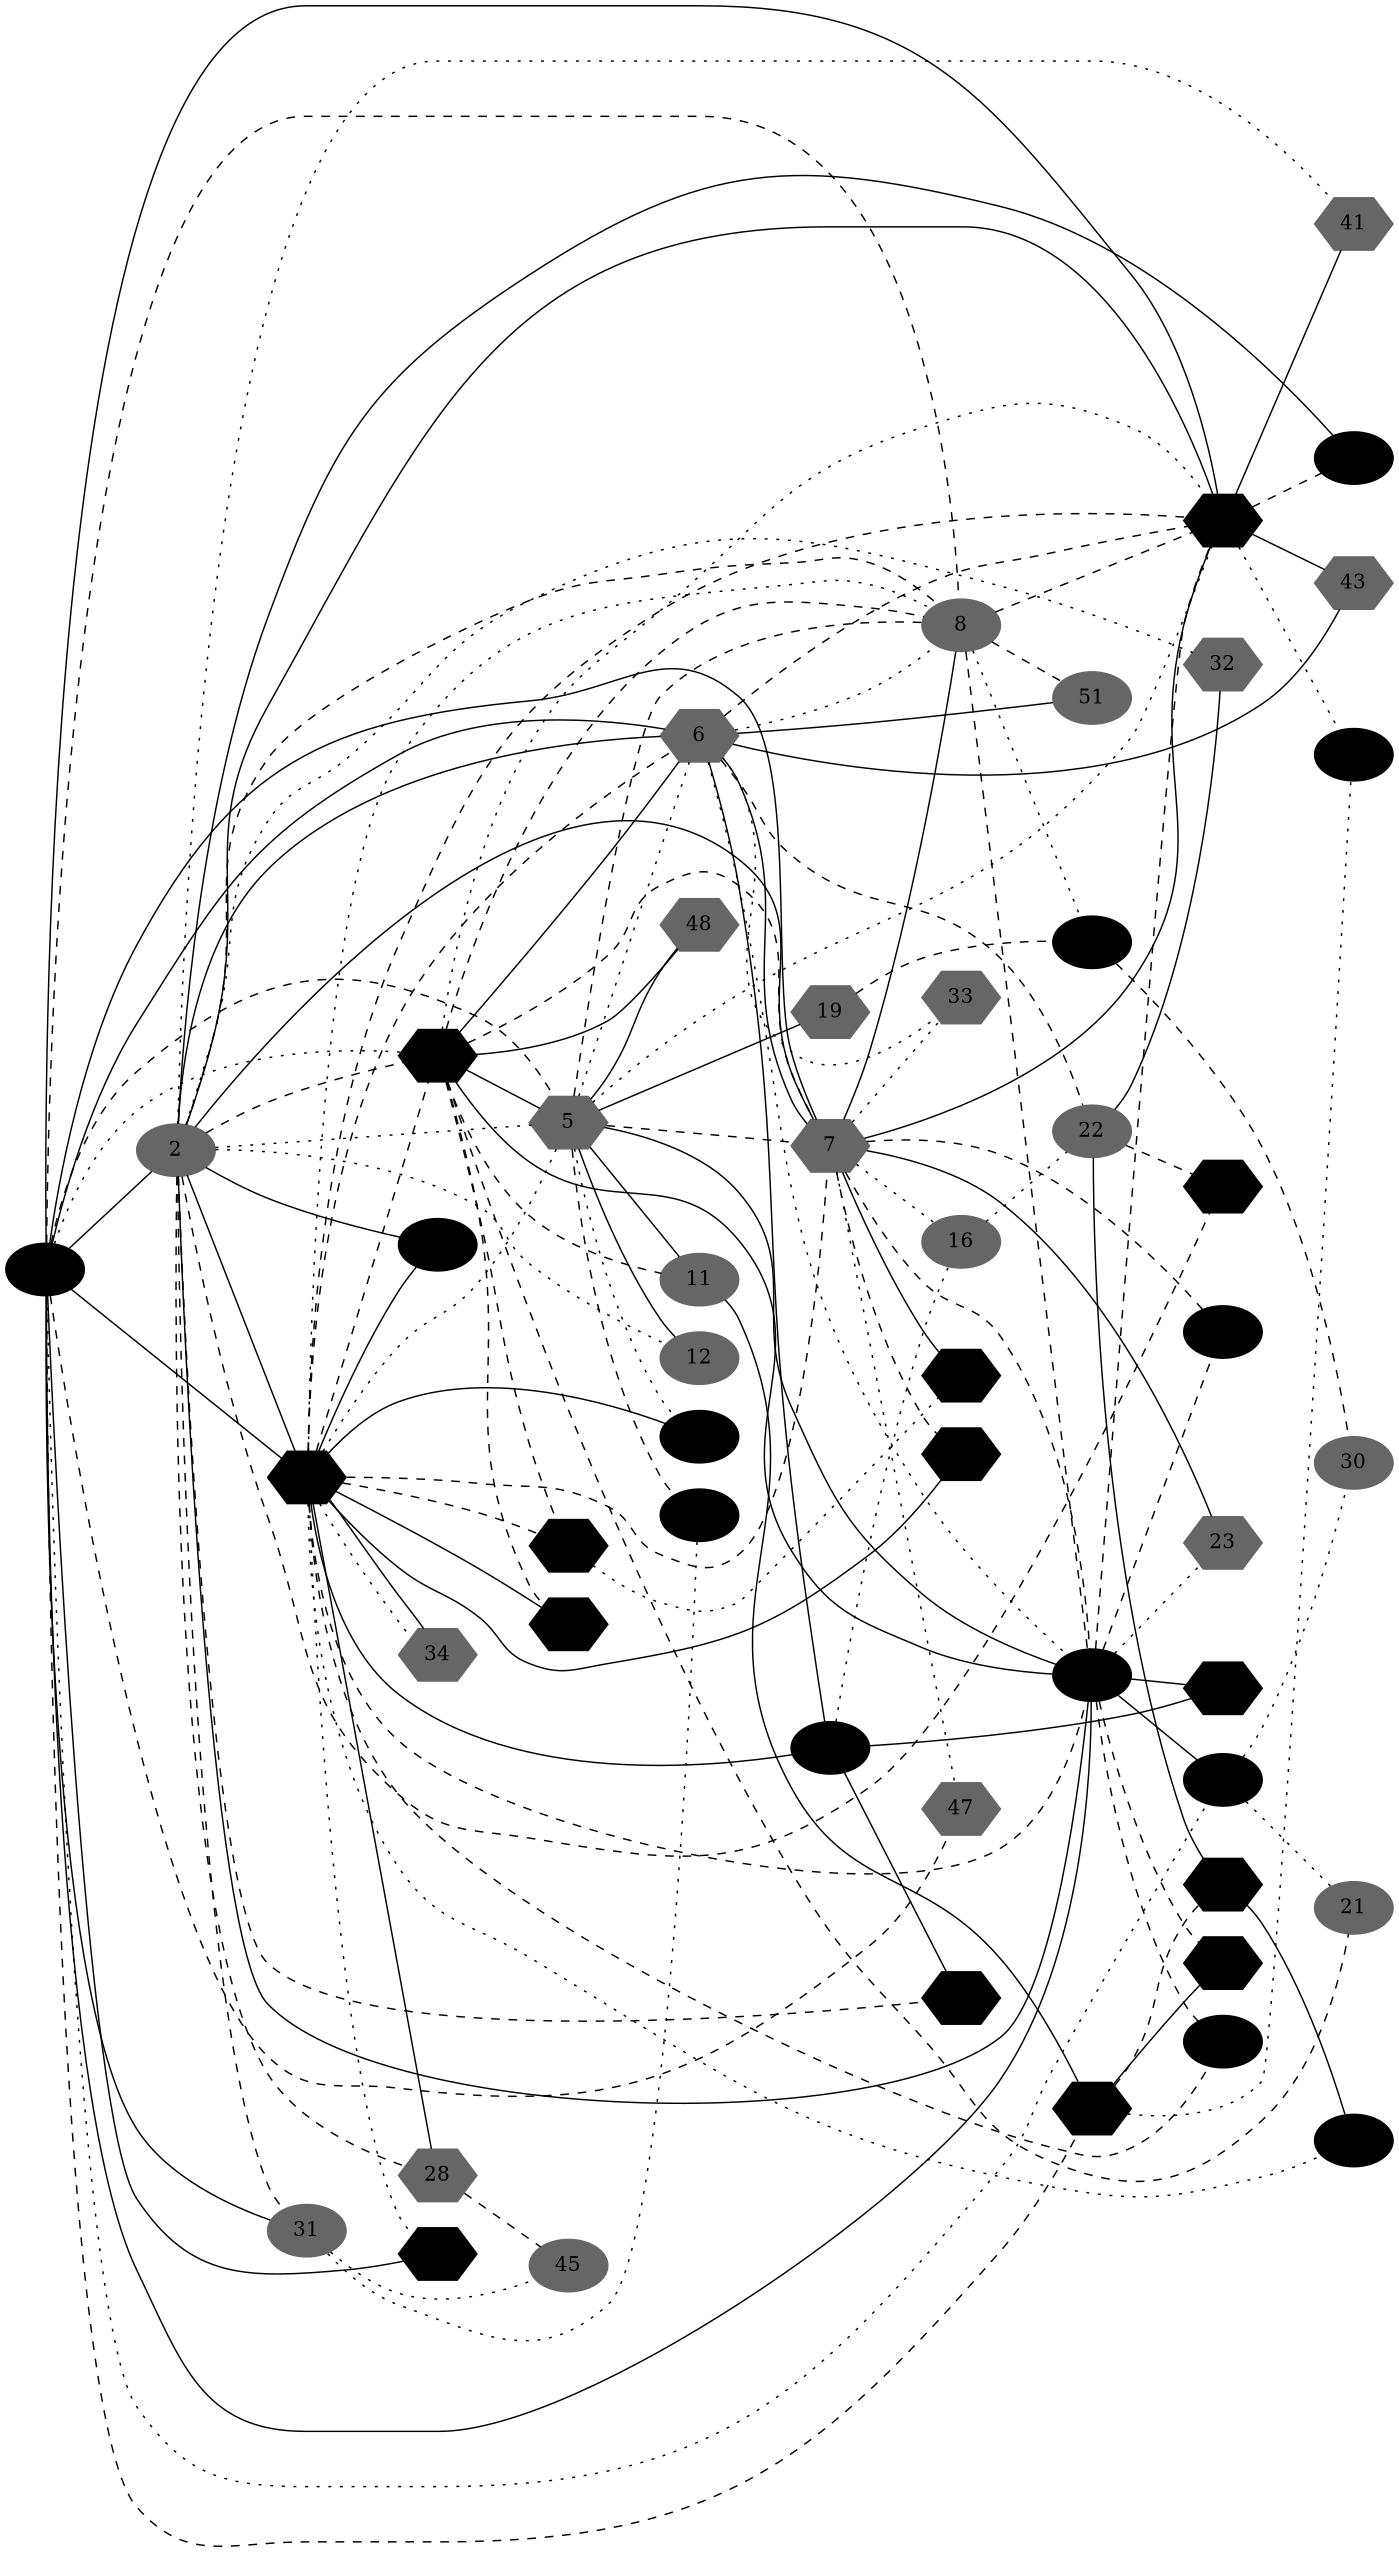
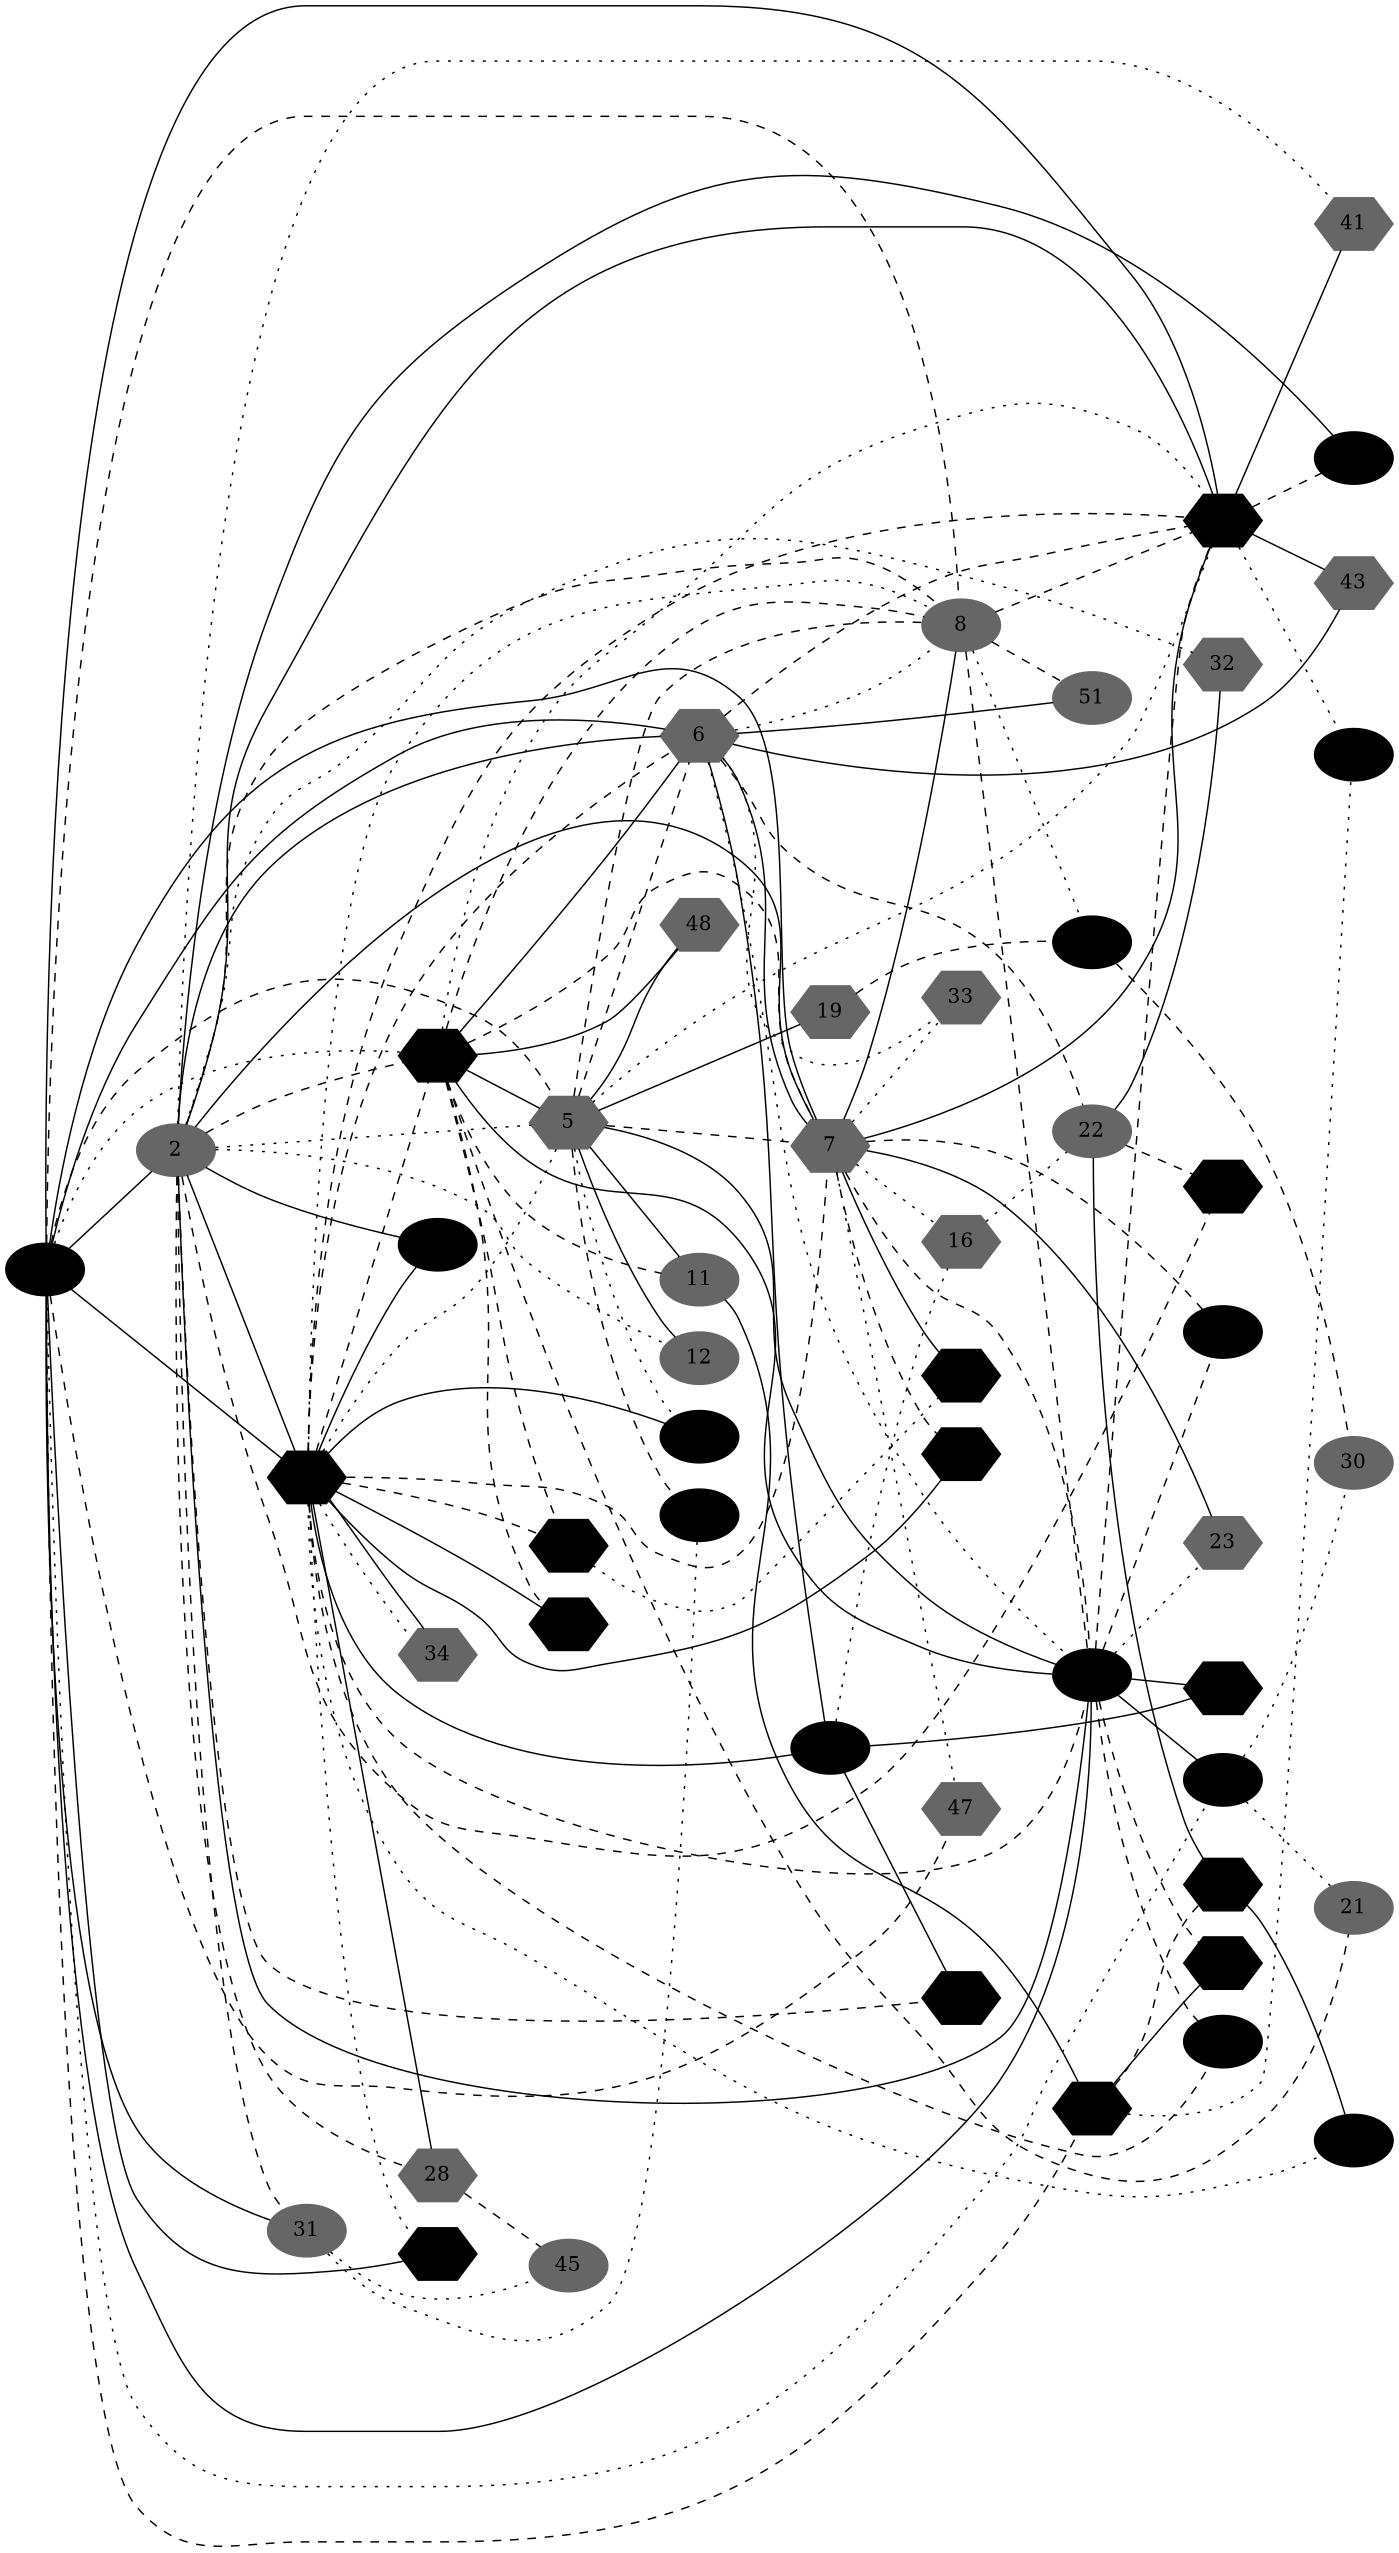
edge "6" -- "5": style dotted -> dashed
node "16": shape ellipse -> hexagon
